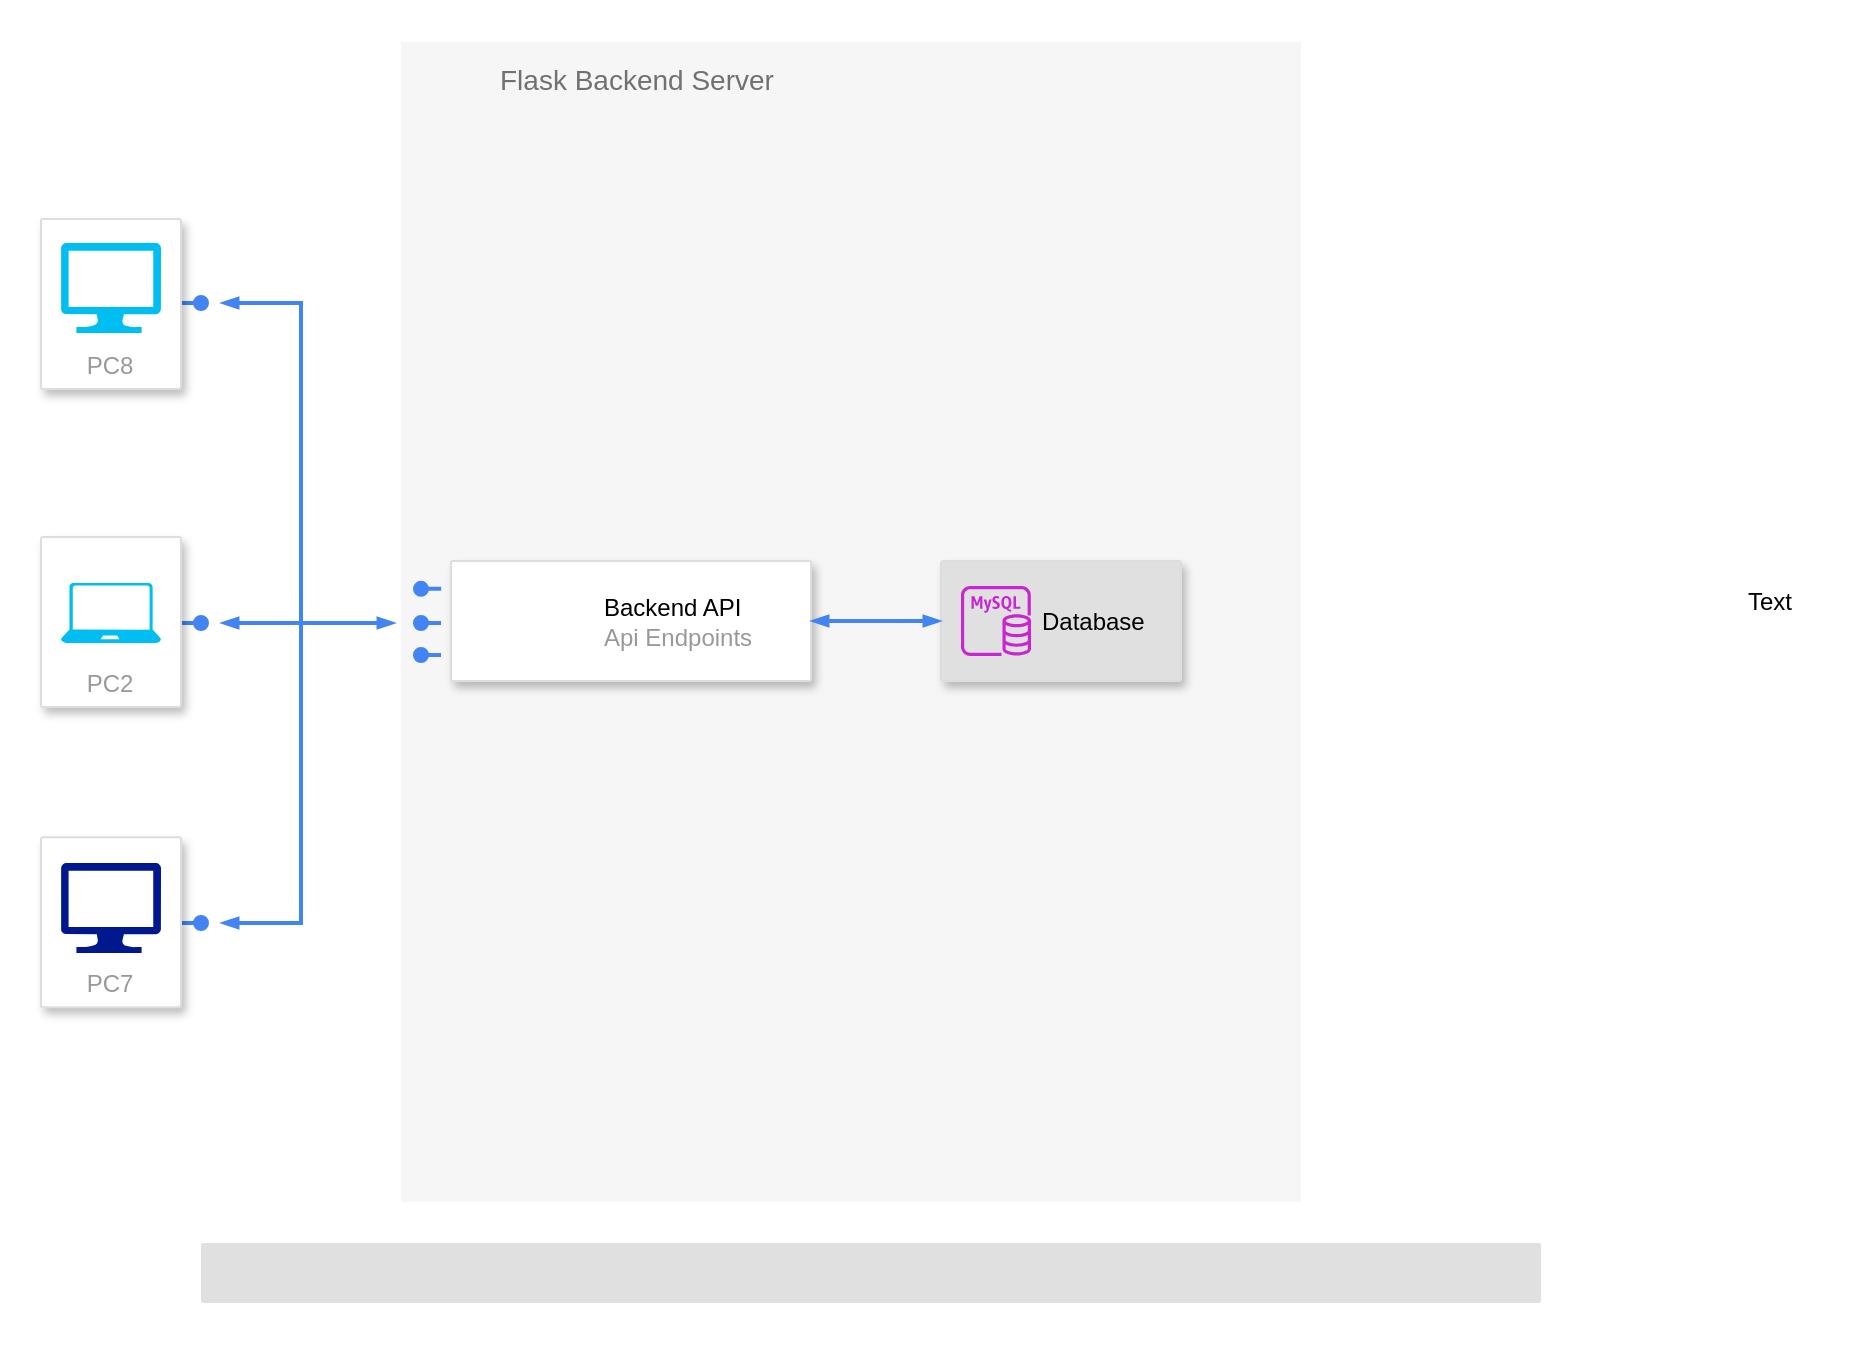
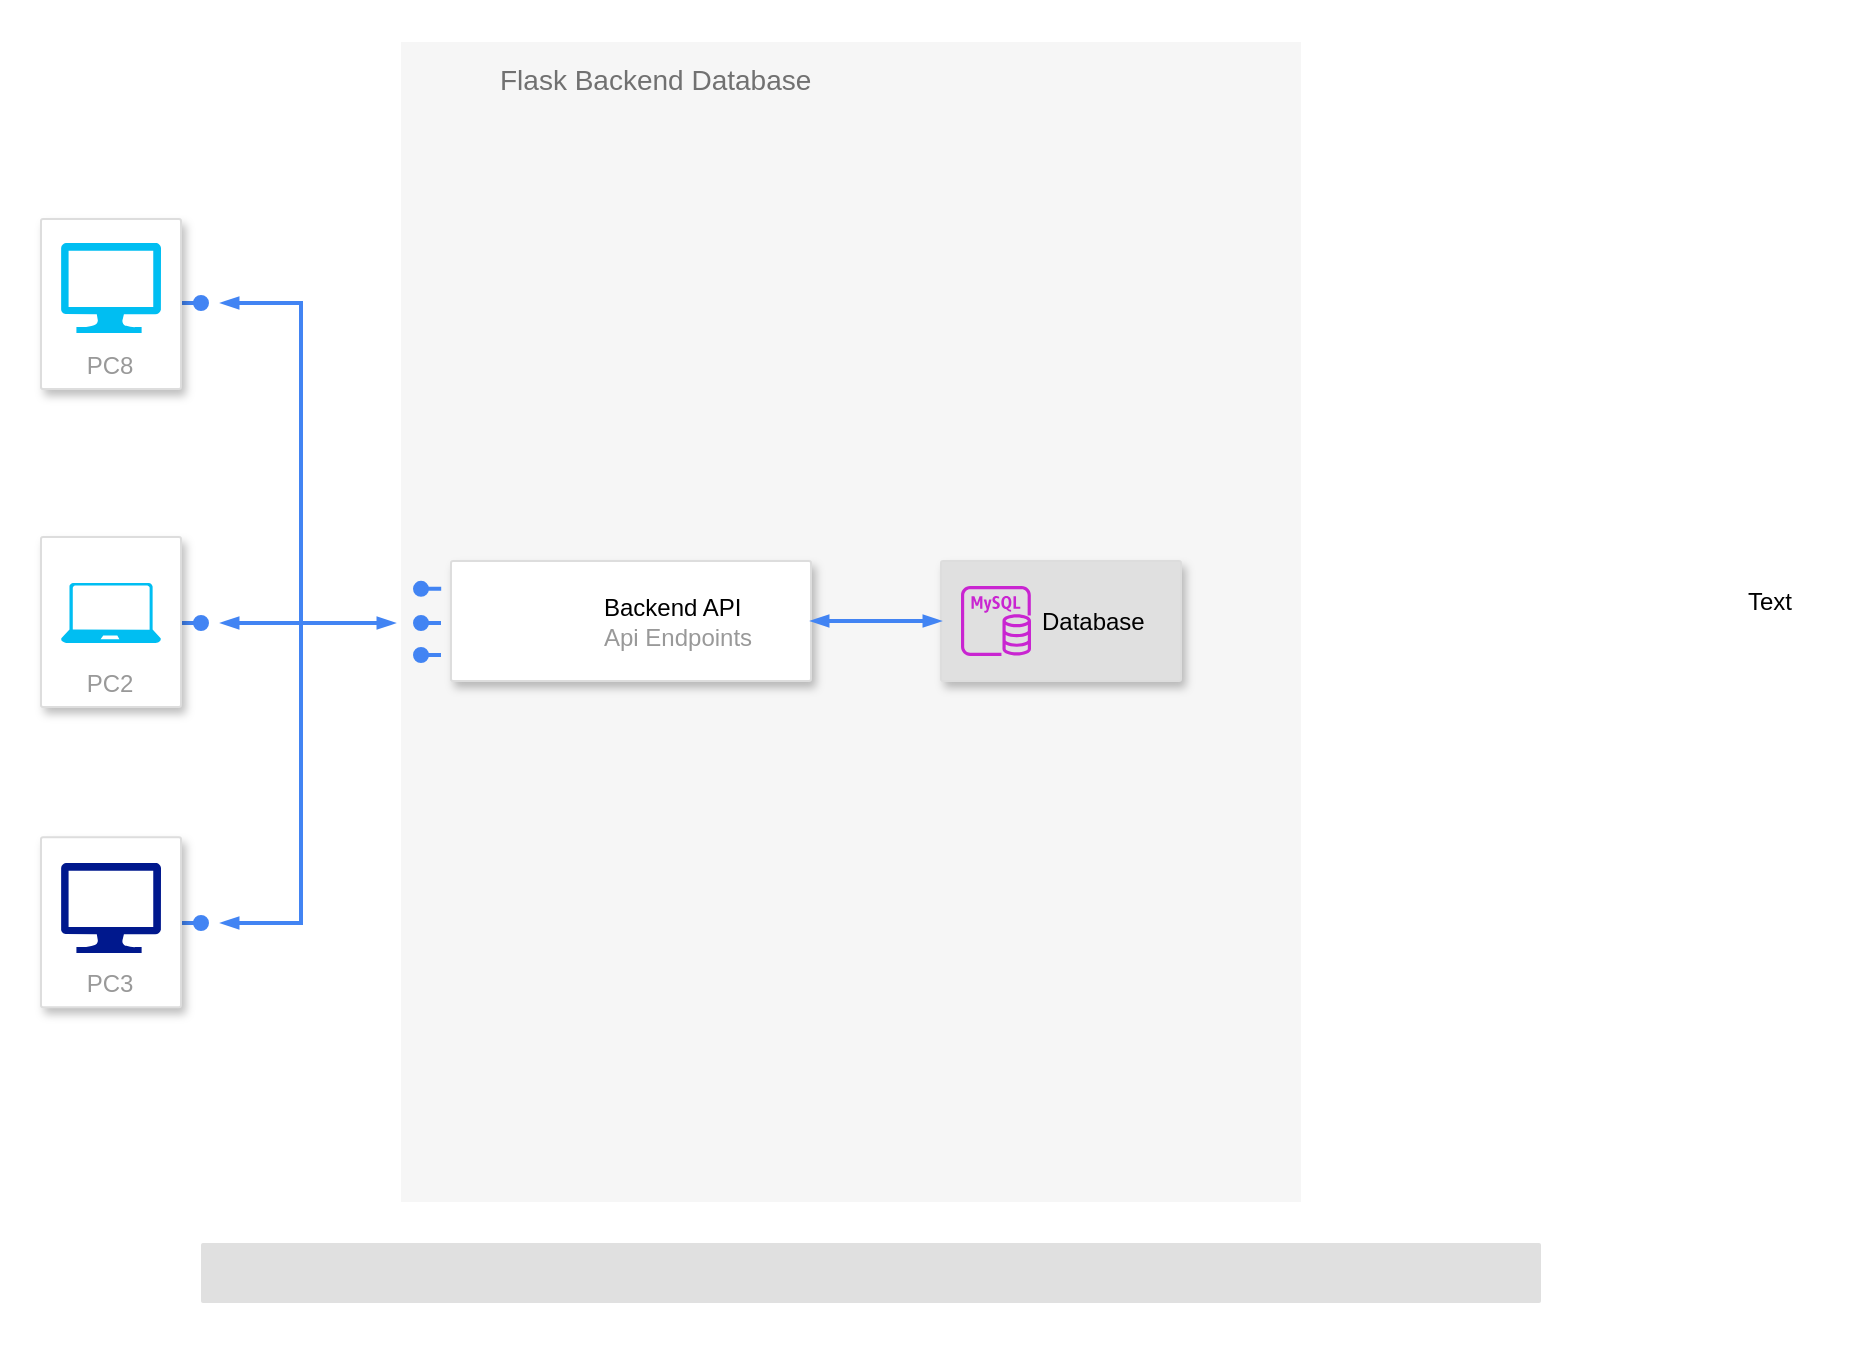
node "Flask Backend Server": label "Flask Backend Server" -> "Flask Backend Database"
node "PC7": label "PC7" -> "PC3"
